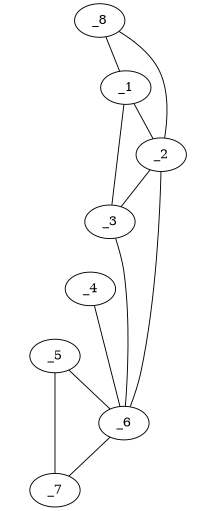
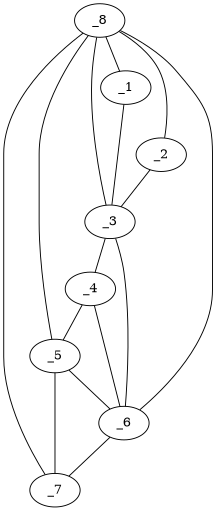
edge "_1" -- "_2": removed
edge "_8" -- "_3": added
edge "_8" -- "_5": added
edge "_8" -- "_7": added
edge "_3" -- "_4": added
edge "_2" -- "_6": now "_8" -- "_6"
edge "_4" -- "_5": added
